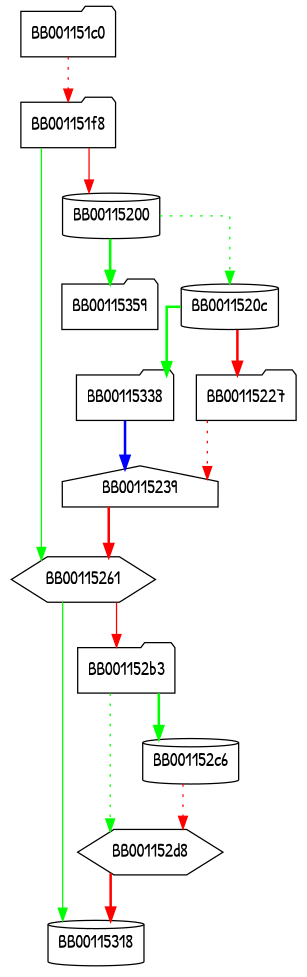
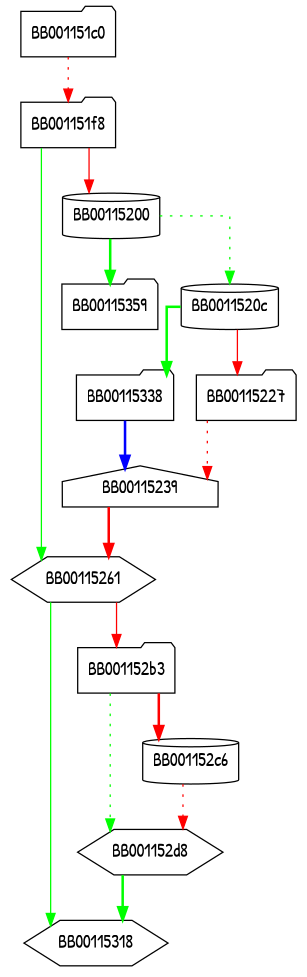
edge "BB0011520c" -> "BB00115227": style bold -> solid
edge "BB001152b3" -> "BB001152c6": color green -> red
edge "BB001152d8" -> "BB00115318": color red -> green
node "BB00115318": shape cylinder -> hexagon
